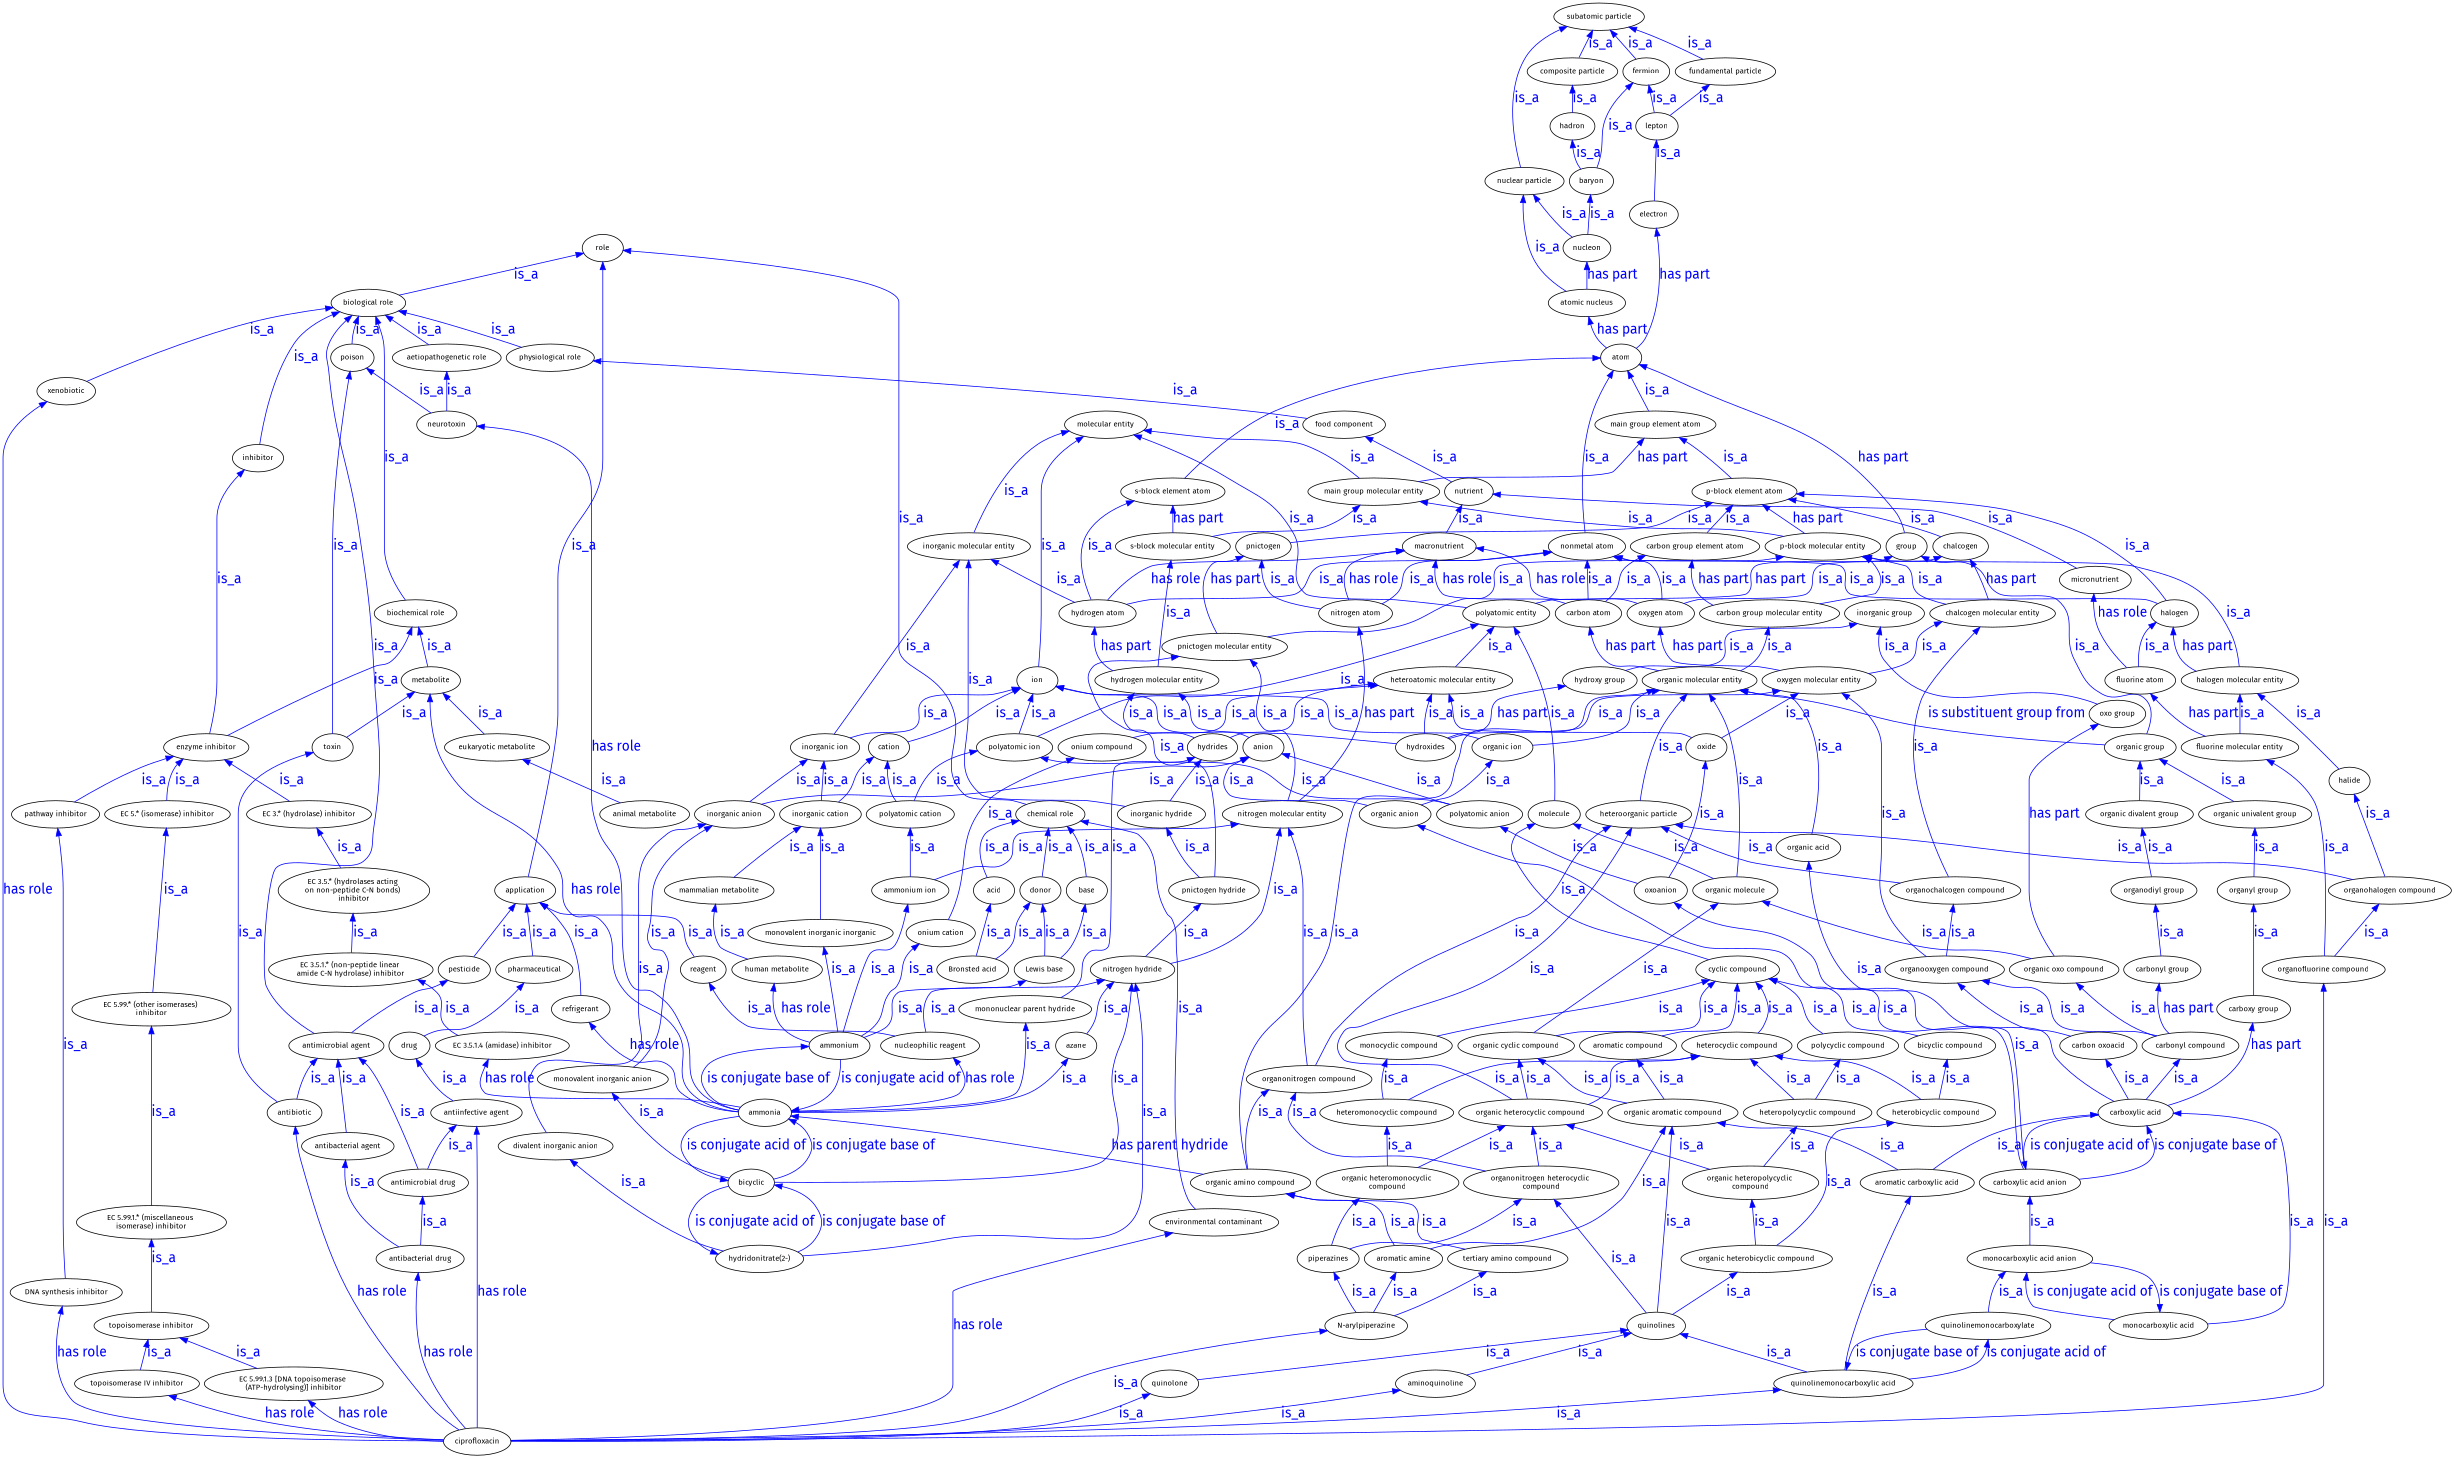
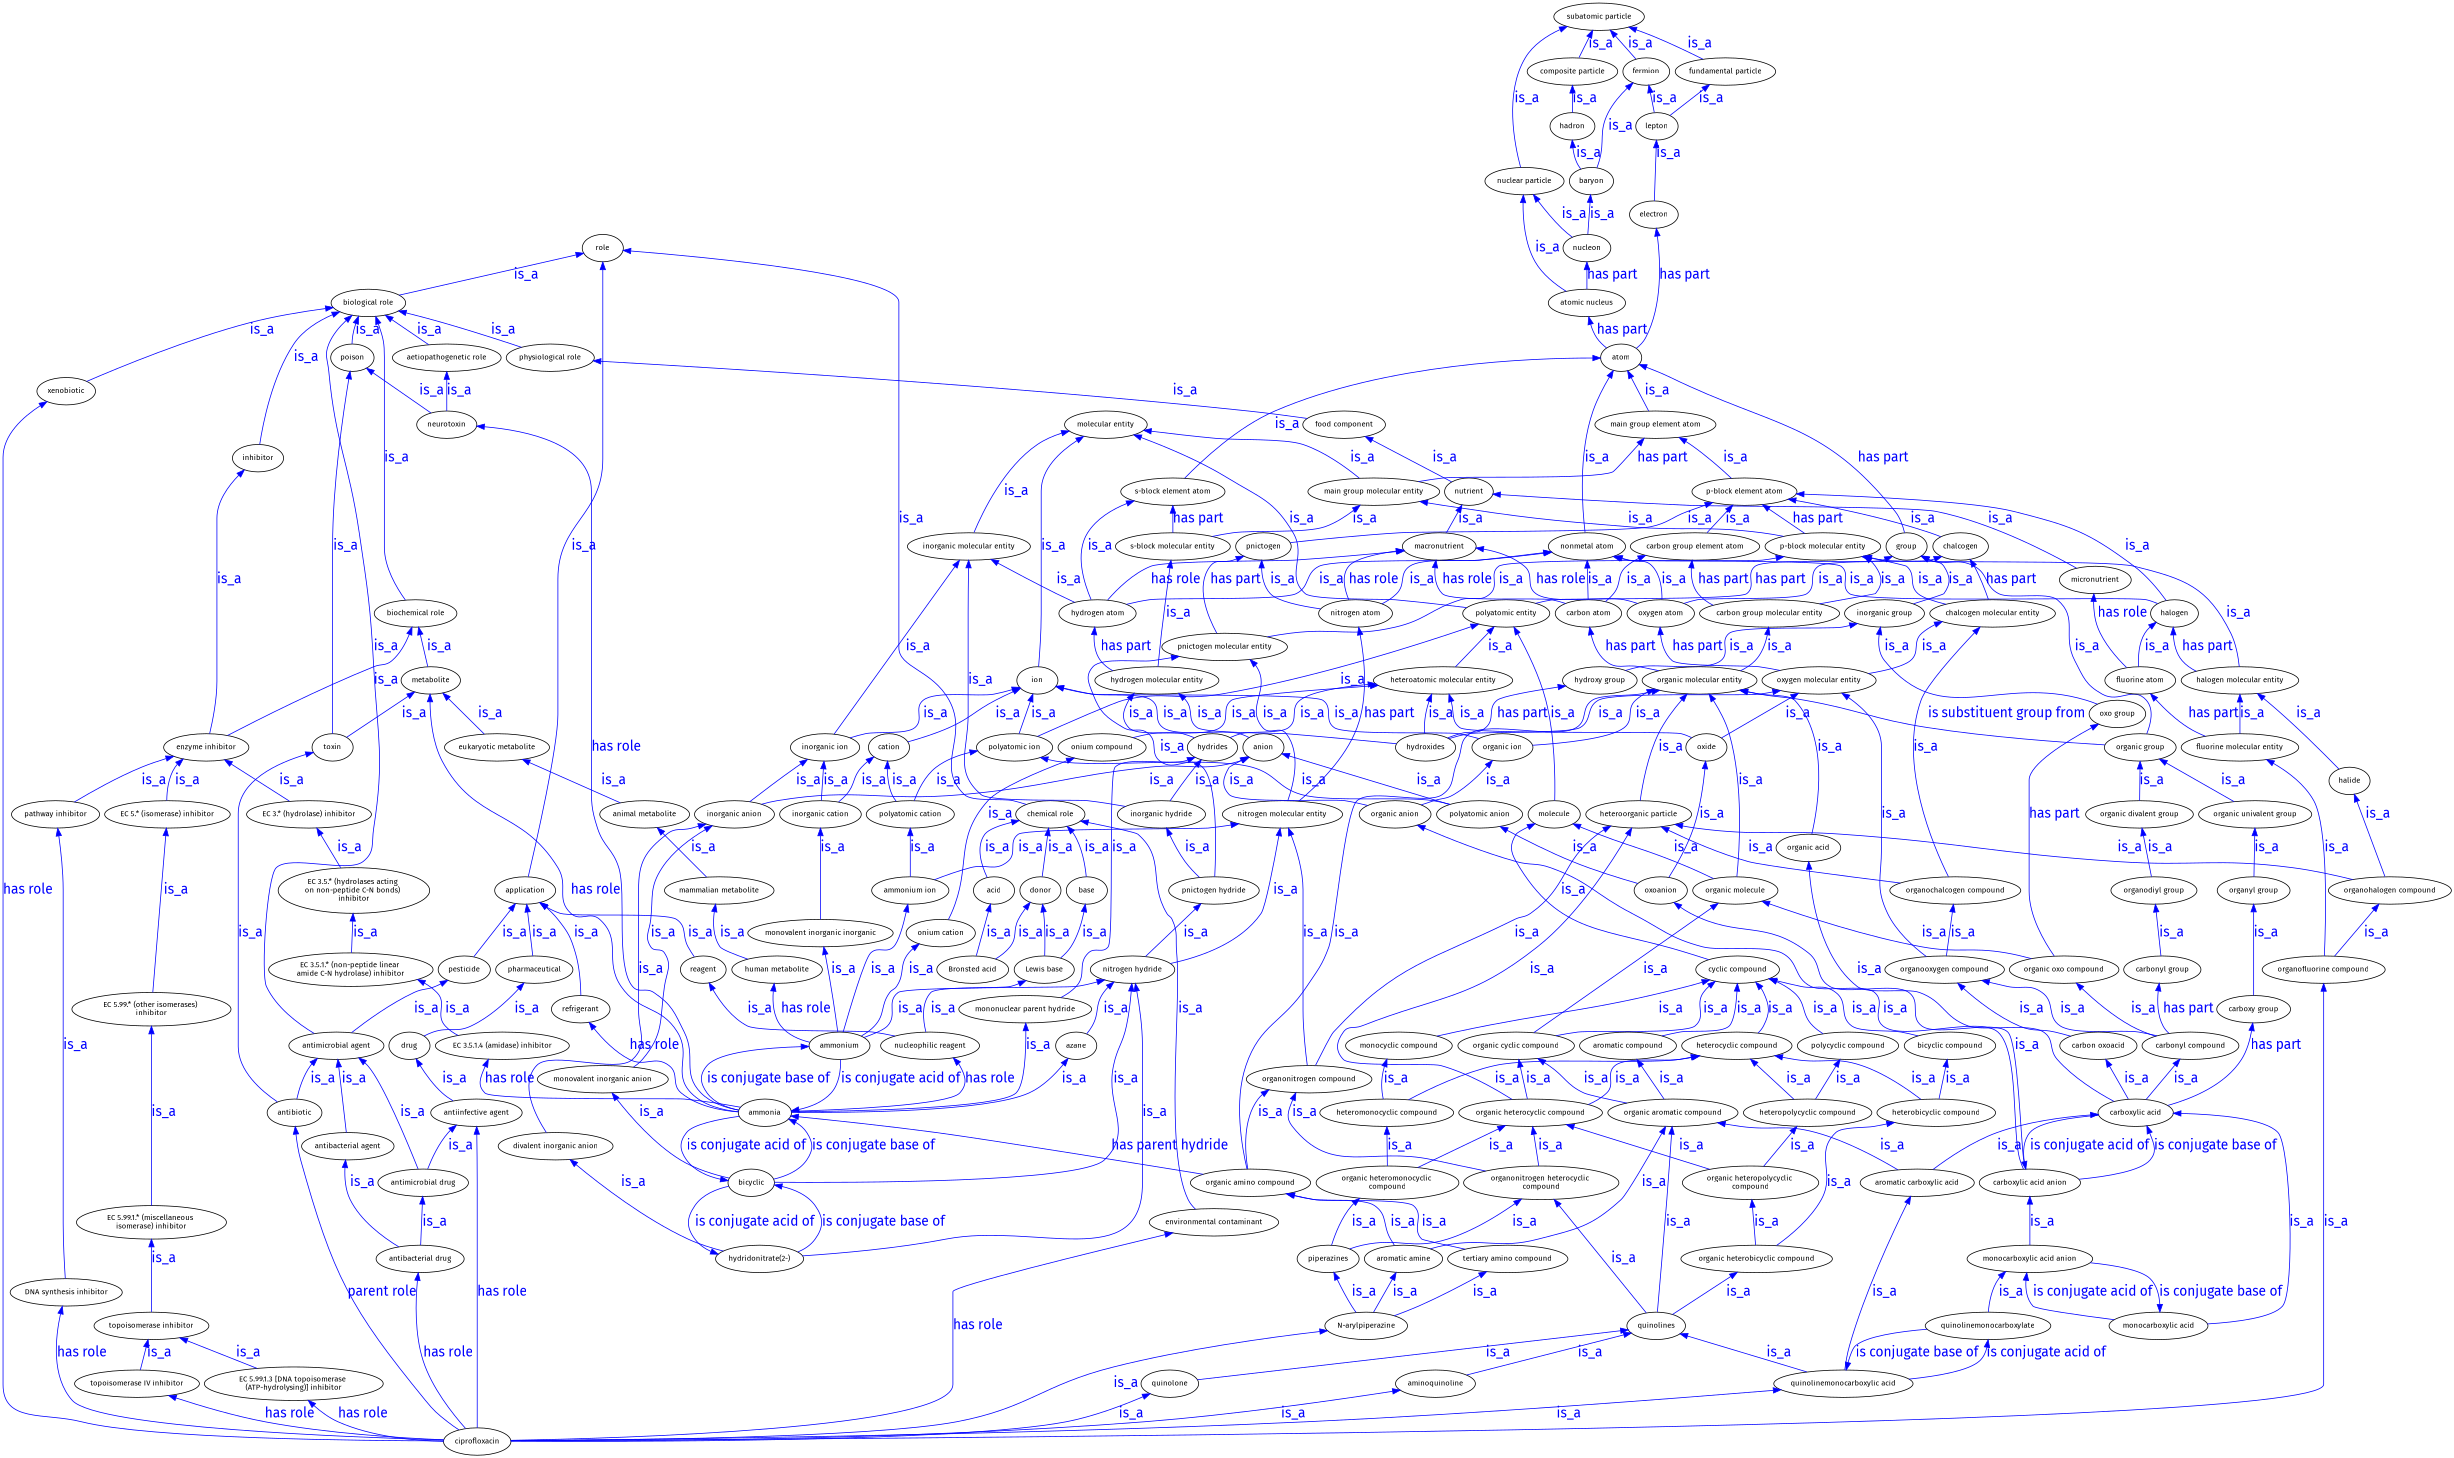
edge "inorganic group" -> "group": added, label "is_a"
edge "mammalian metabolite" -> "inorganic cation": now "mammalian metabolite" -> "animal metabolite"
edge "ciprofloxacin" -> "antibiotic": label "has role" -> "parent role"
